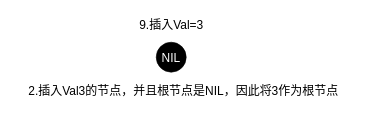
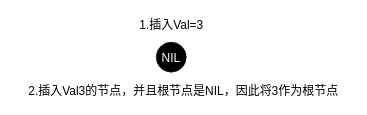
node "9.插入Val=3": label "9.插入Val=3" -> "1.插入Val=3"
